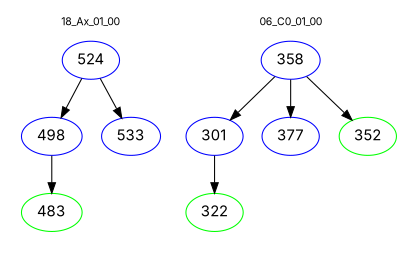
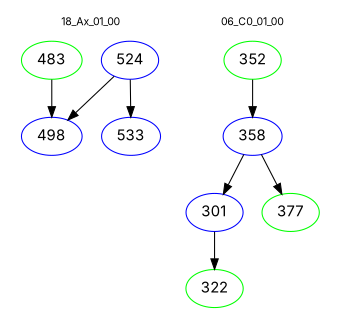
edge "358" -> "352": reversed
node "377": color blue -> green
edge "498" -> "483": reversed
